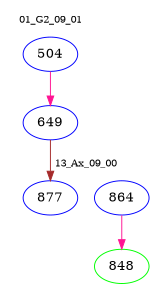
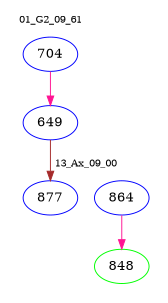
cluster "01_G2_09_01": label "01_G2_09_01" -> "01_G2_09_61"
node "504": label "504" -> "704"
